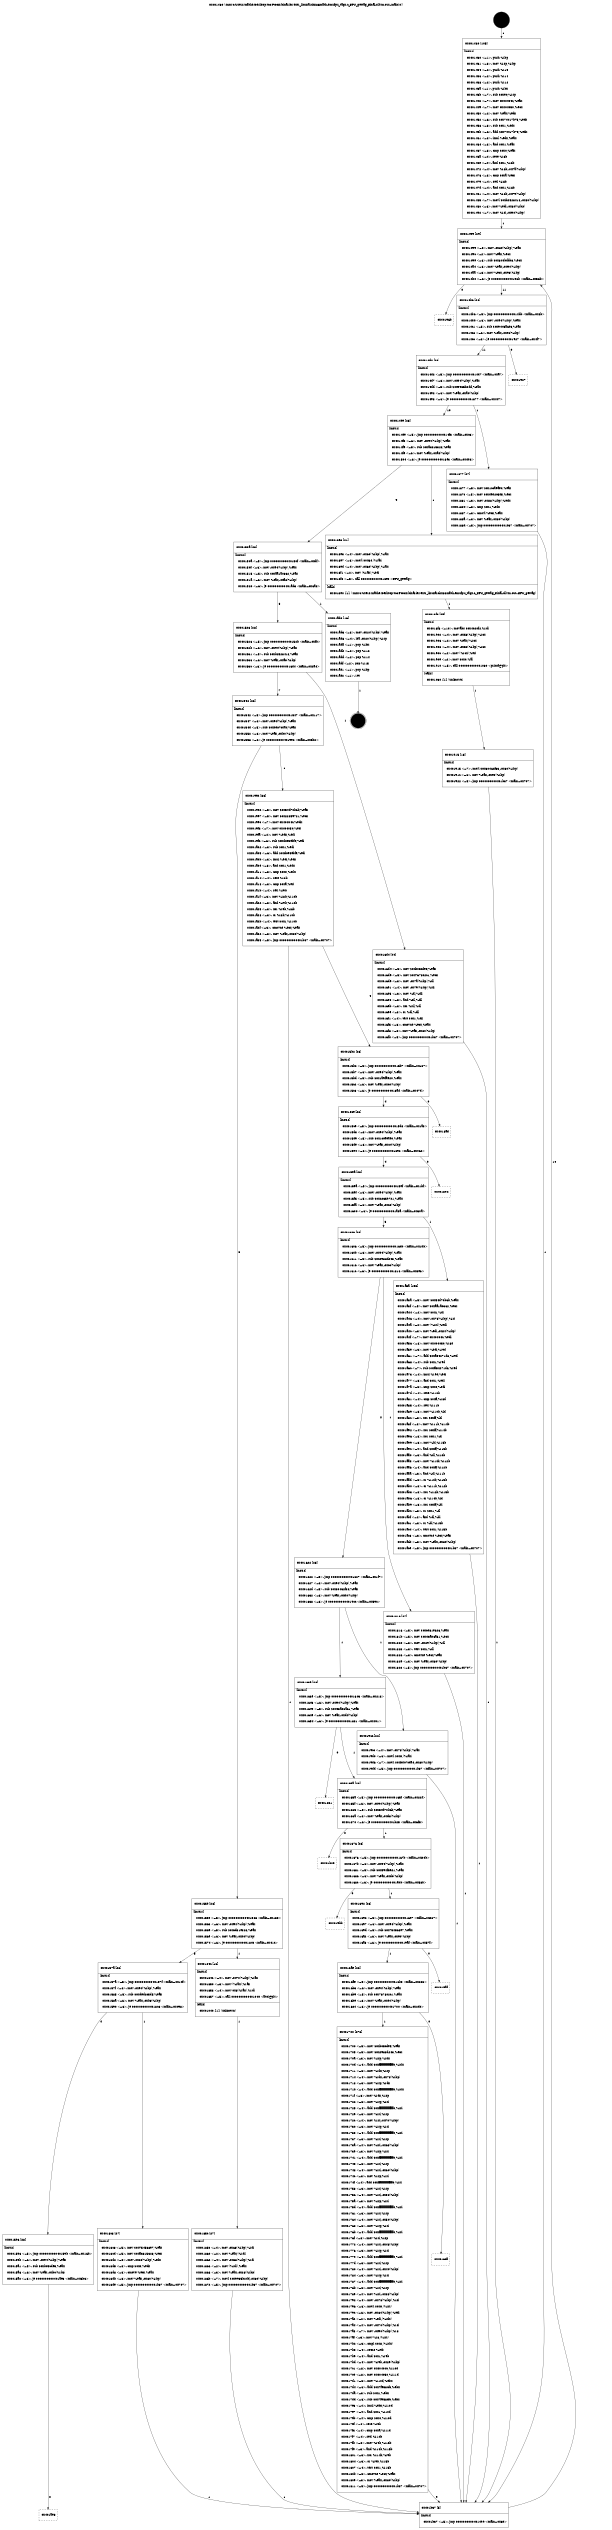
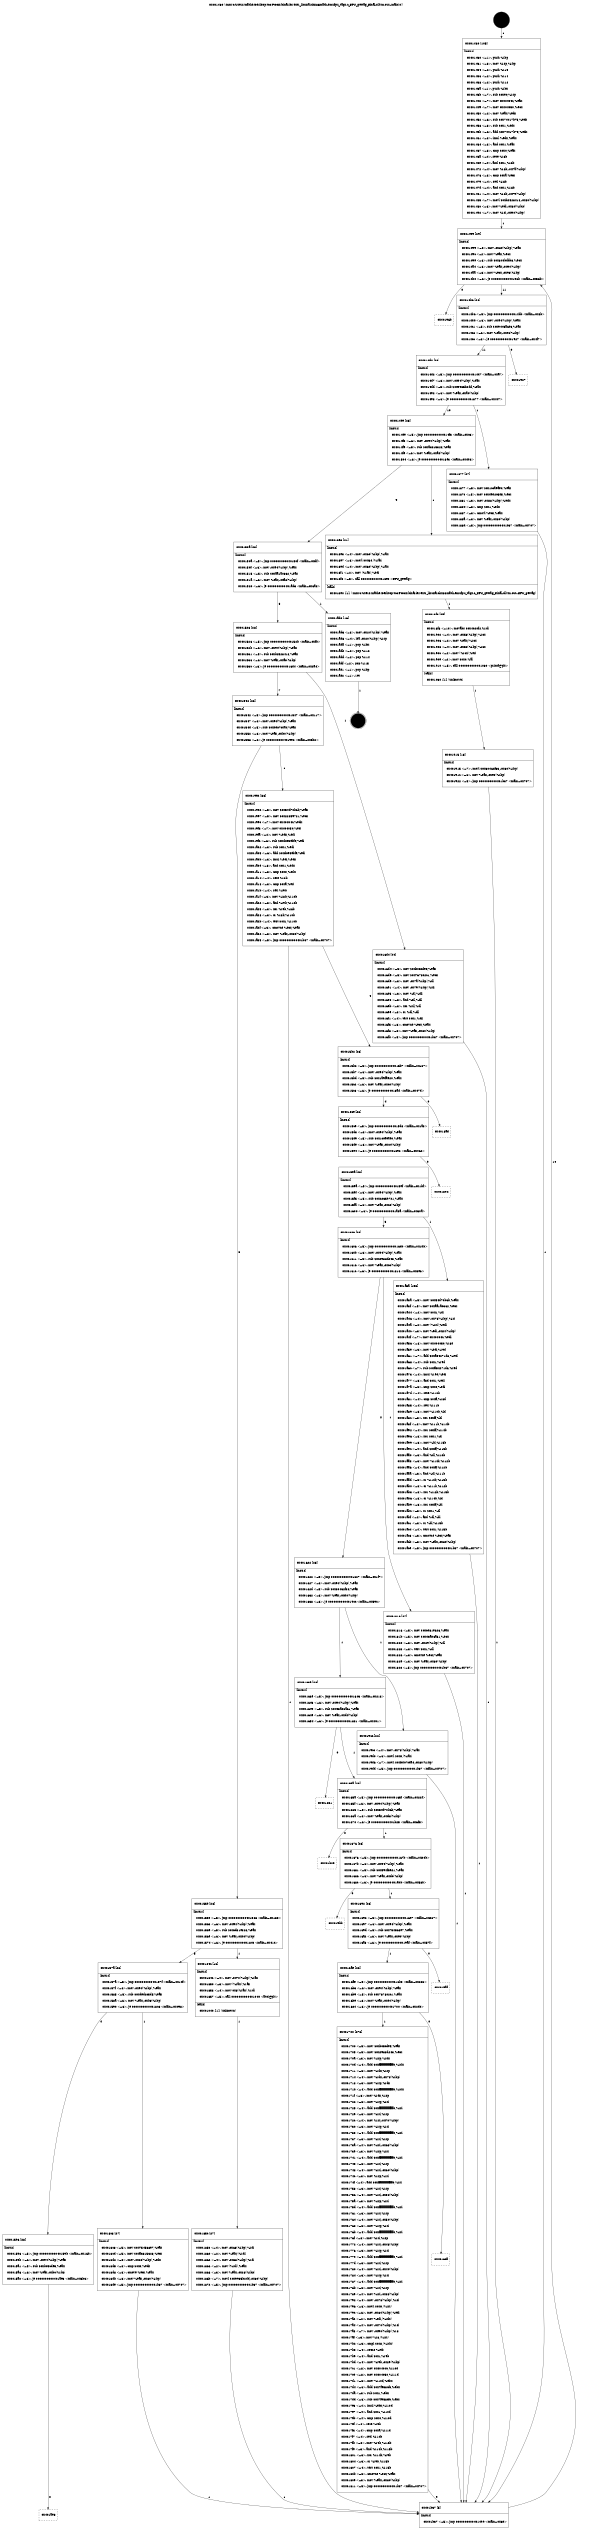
edge "0x4015ce [28]" -> "0x4015ea [28]": removed, label "4"
